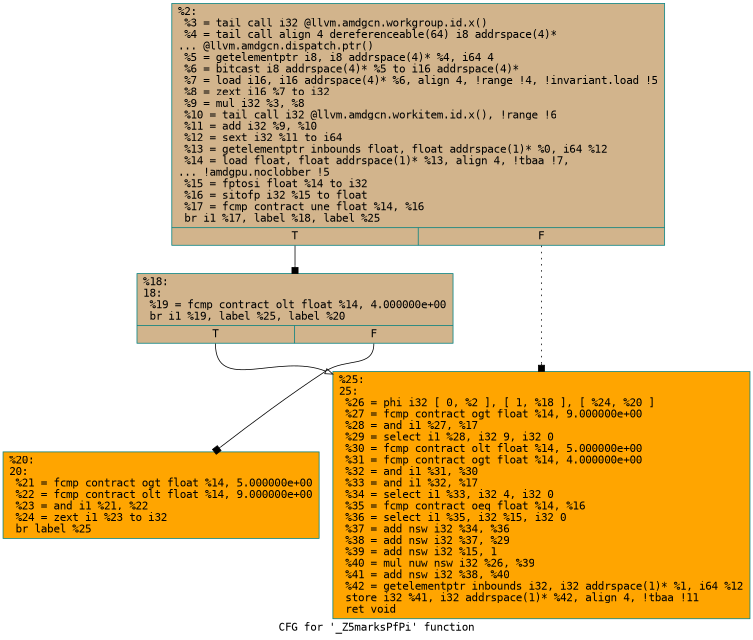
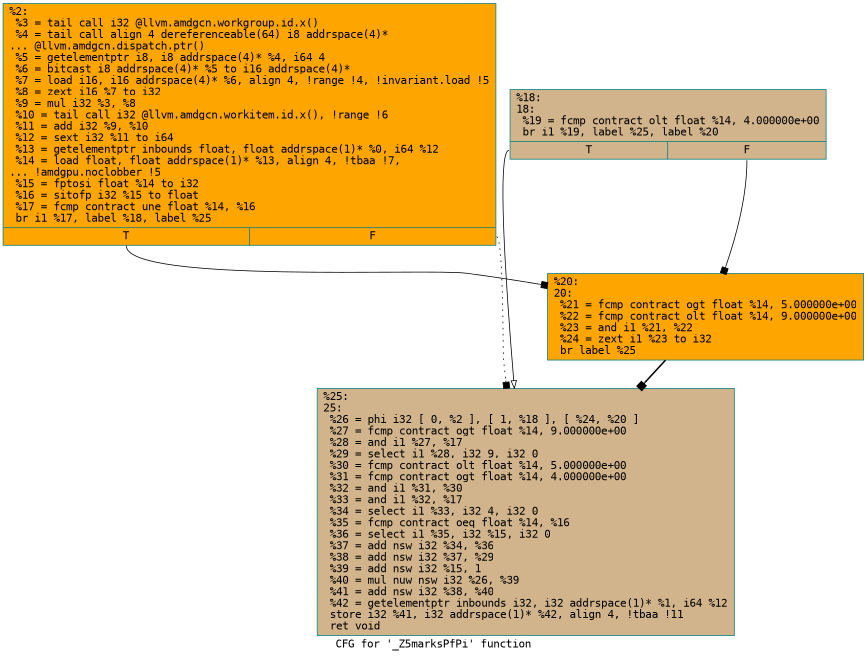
node "%2:": fillcolor tan -> orange
edge "%2:" -> "%18:": now "%2:" -> "%20:"
edge "%20:" -> "%25:": added
node "%25:": fillcolor orange -> tan
